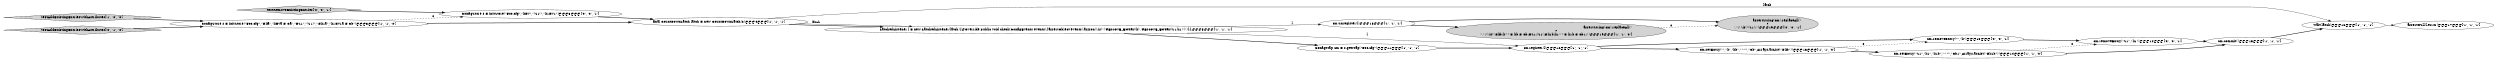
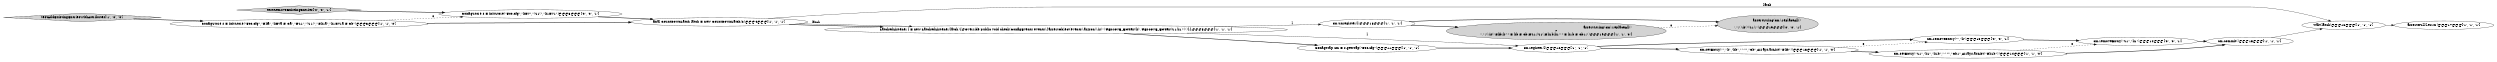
node "testAddExistingEntriesWithAttributes['0', '1', '0']": removed
edge "cm.commit()@@@15@@@['1', '1', '1']" -> "wait(latch)@@@16@@@['1', '1', '1']": style bold -> solid
